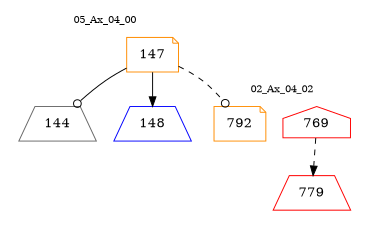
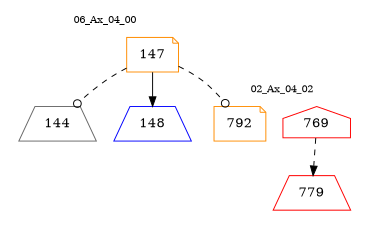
cluster "05_Ax_04_00": label "05_Ax_04_00" -> "06_Ax_04_00"
edge "147" -> "144": style solid -> dashed
